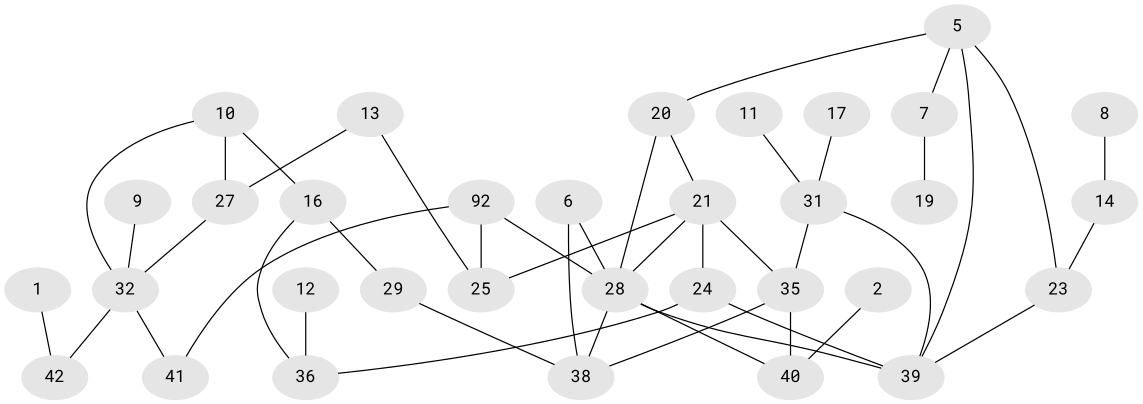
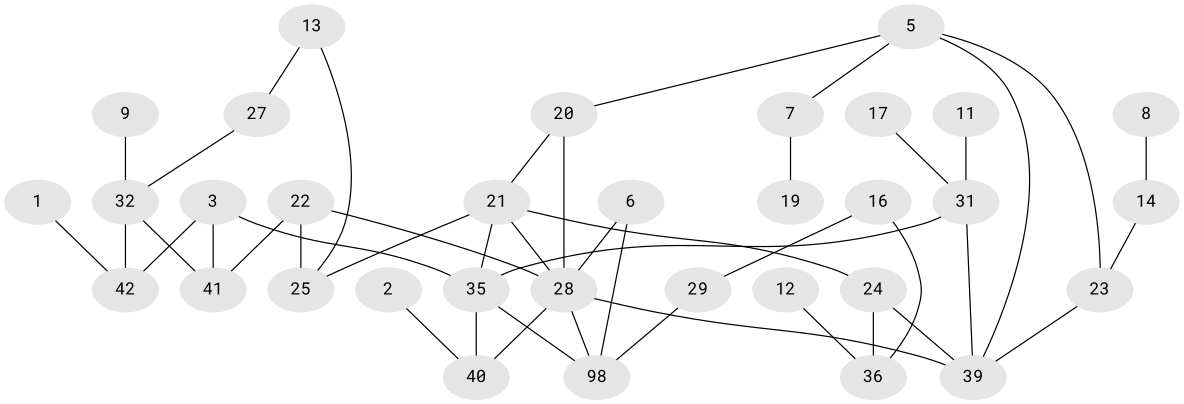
node "10": removed
node "3": added
node "92": label "92" -> "22"
node "38": label "38" -> "98"
